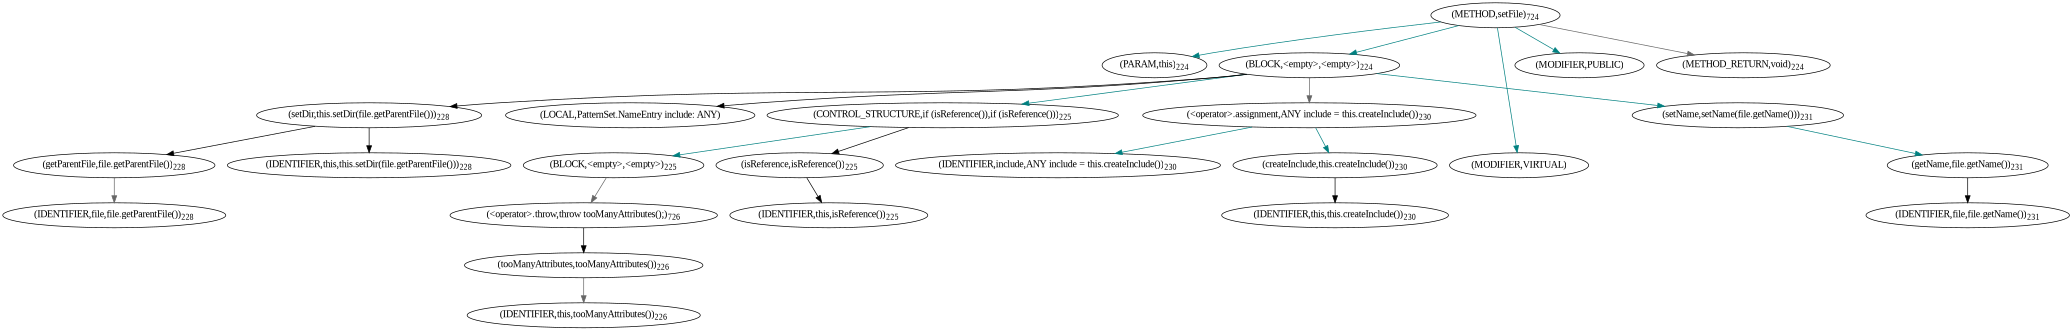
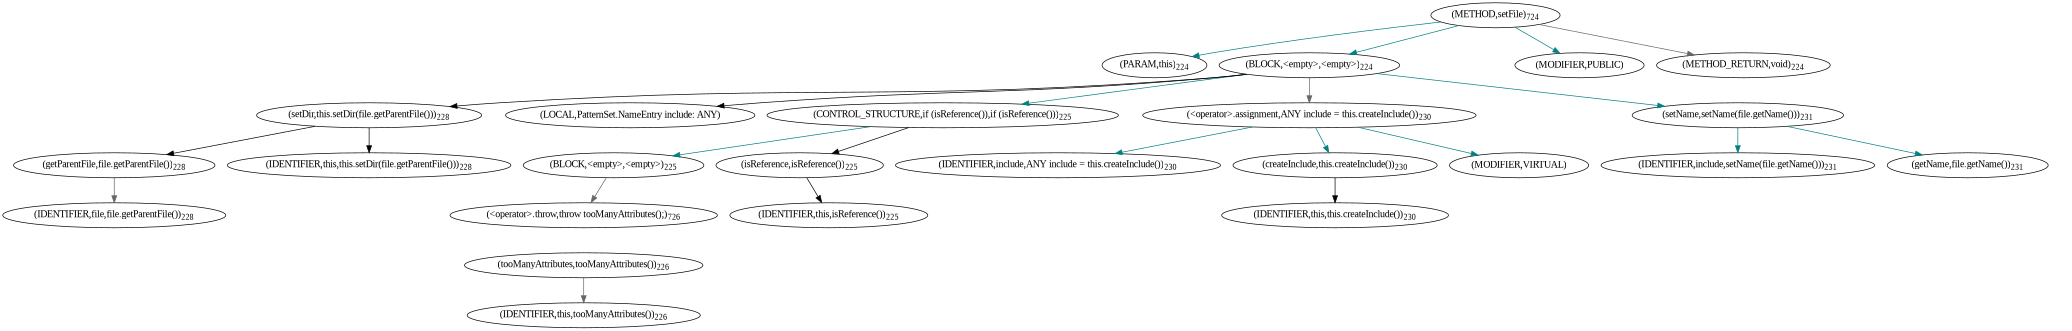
edge "(METHOD,setFile)" -> "(MODIFIER,VIRTUAL)": now "(<operator>.assignment,ANY include = this.createInclude())" -> "(MODIFIER,VIRTUAL)"
node "(IDENTIFIER,include,setName(file.getName()))": added
node "(IDENTIFIER,file,file.getName())": removed
edge "(<operator>.throw,throw tooManyAttributes();)" -> "(tooManyAttributes,tooManyAttributes())": removed
